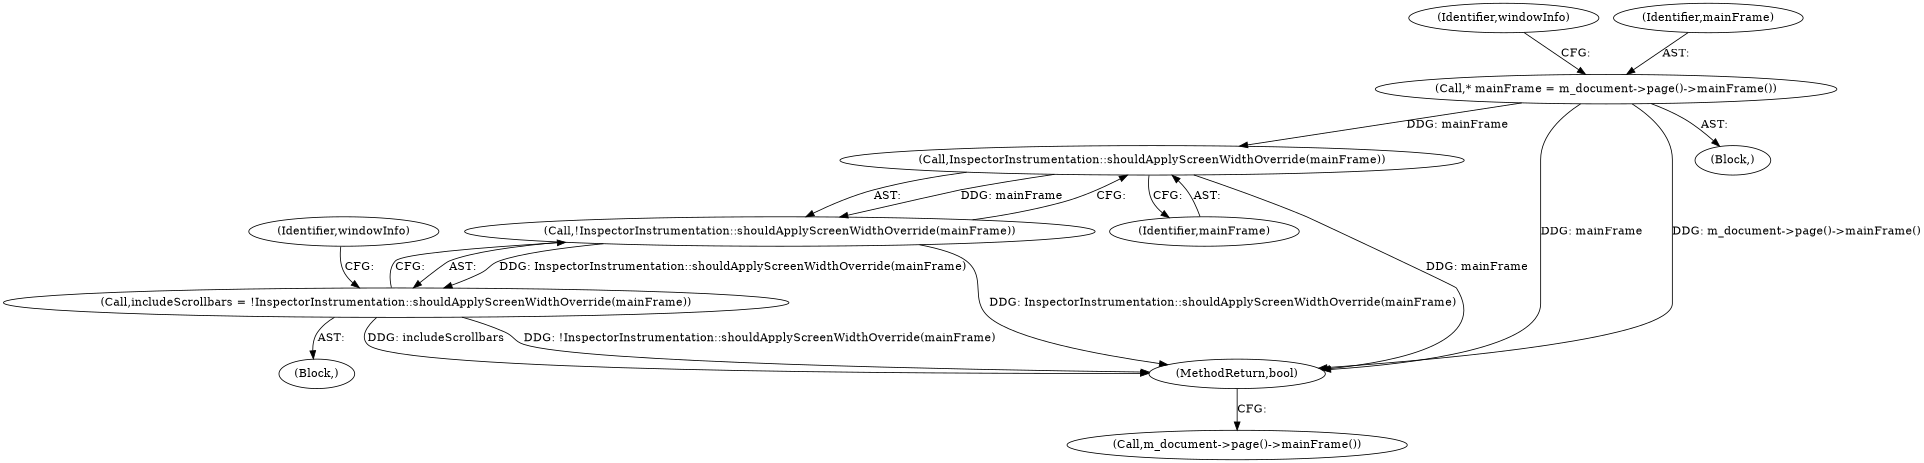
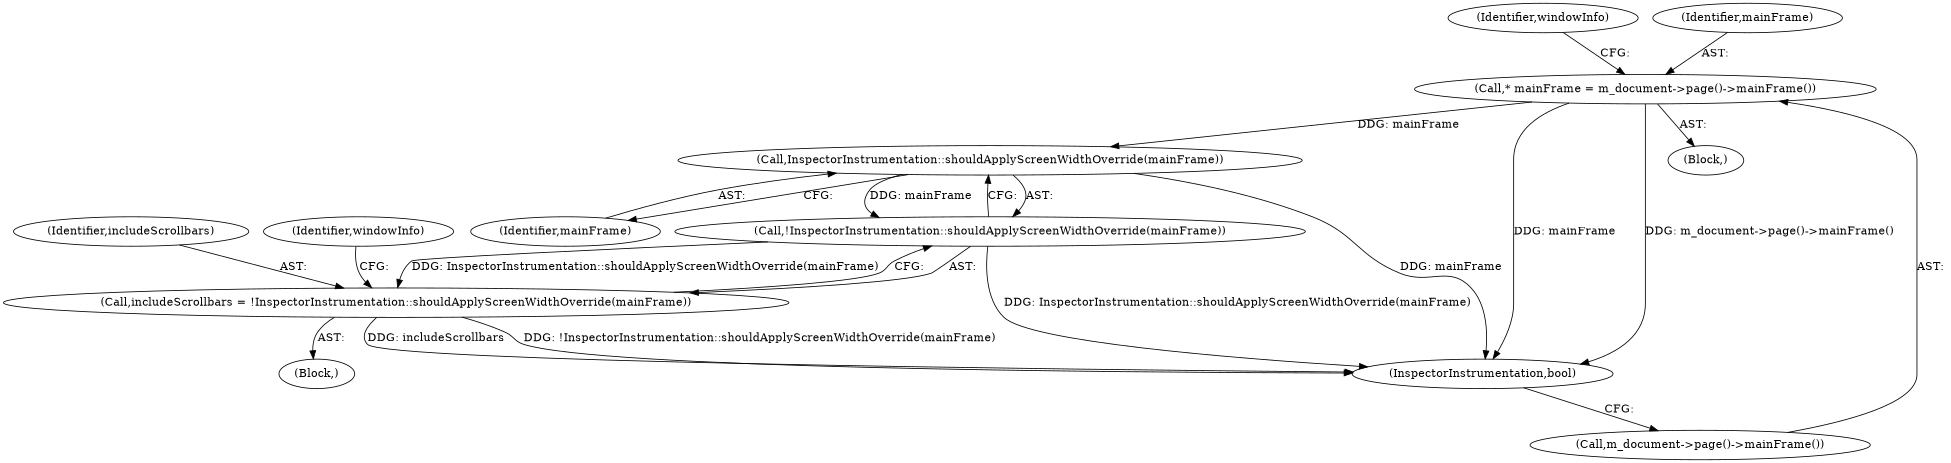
node "(Identifier,includeScrollbars)": added
edge "(Call,m_document->page()->mainFrame())" -> "(Call,* mainFrame = m_document->page()->mainFrame())": added, label "AST:"
node "(MethodReturn,bool)": label "(MethodReturn,bool)" -> "(InspectorInstrumentation,bool)"
